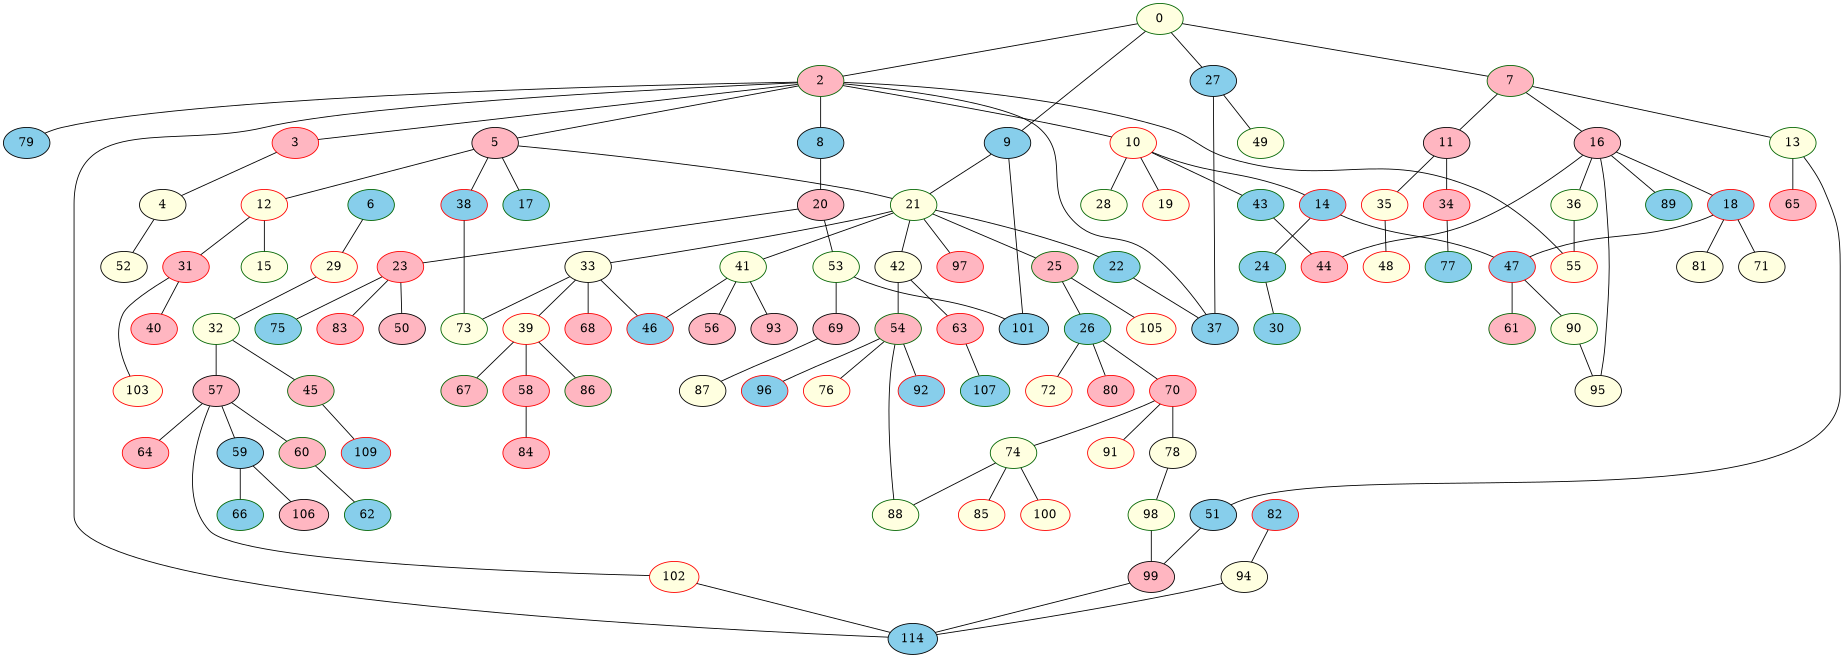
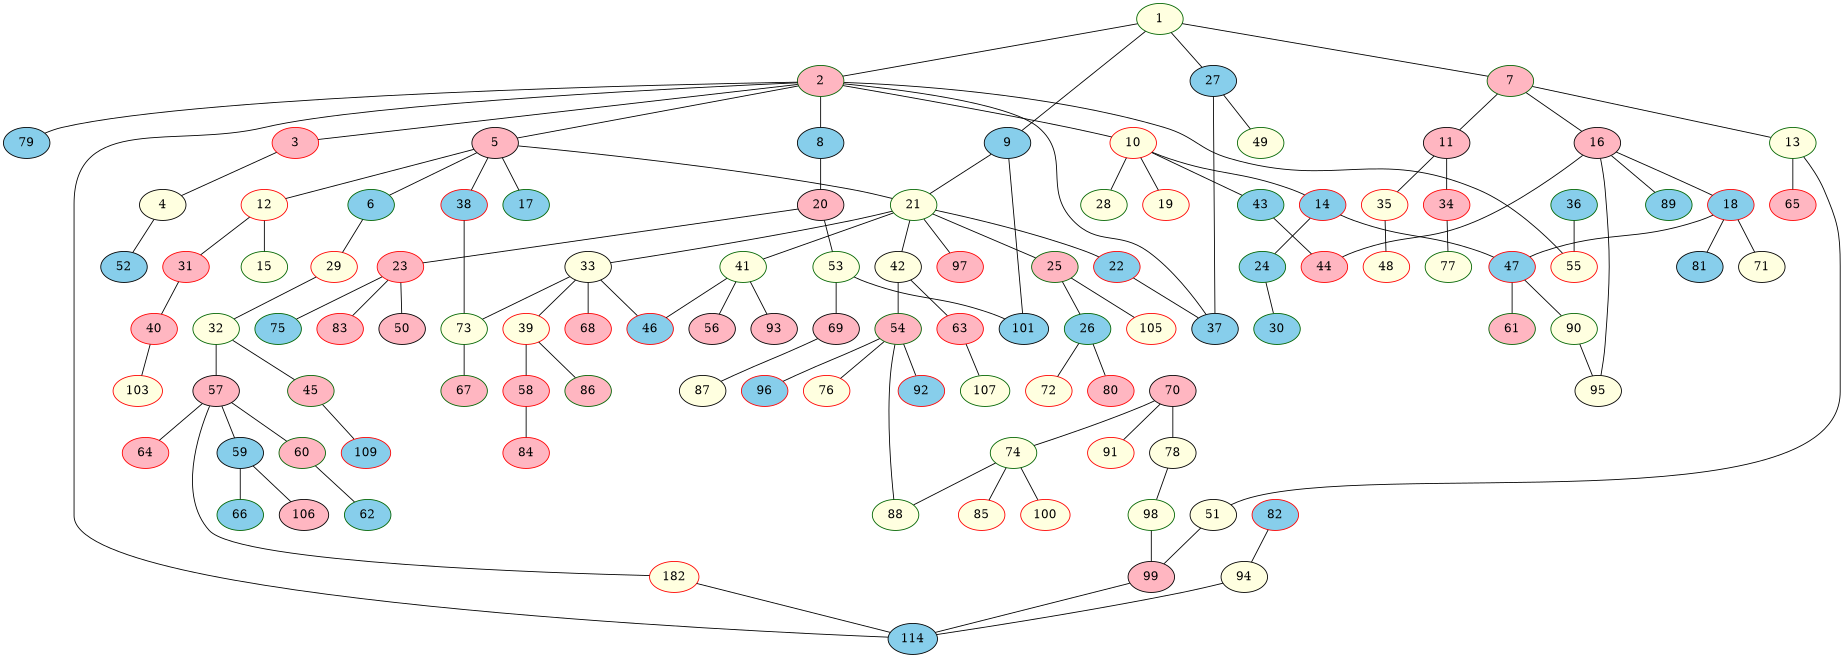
node "0": label "0" -> "1"
edge "5" -- "6": added
edge "16" -- "36": removed
node "36": fillcolor lightyellow -> skyblue
node "52": fillcolor lightyellow -> skyblue
node "22": color darkgreen -> red
node "77": fillcolor skyblue -> lightyellow
node "81": fillcolor lightyellow -> skyblue
edge "31" -- "103": now "40" -- "103"
edge "39" -- "67": now "73" -- "67"
edge "26" -- "70": removed
node "107": fillcolor skyblue -> lightyellow
node "70": color red -> black
node "51": fillcolor skyblue -> lightyellow
node "102": label "102" -> "182"
